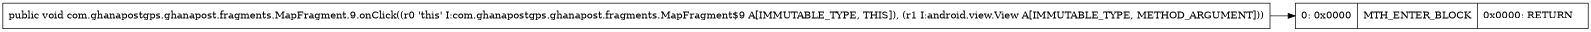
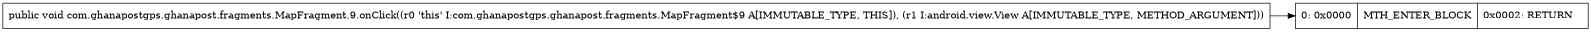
node "0: 0x0000": text "0x0000: RETURN" -> "0x0002: RETURN"
